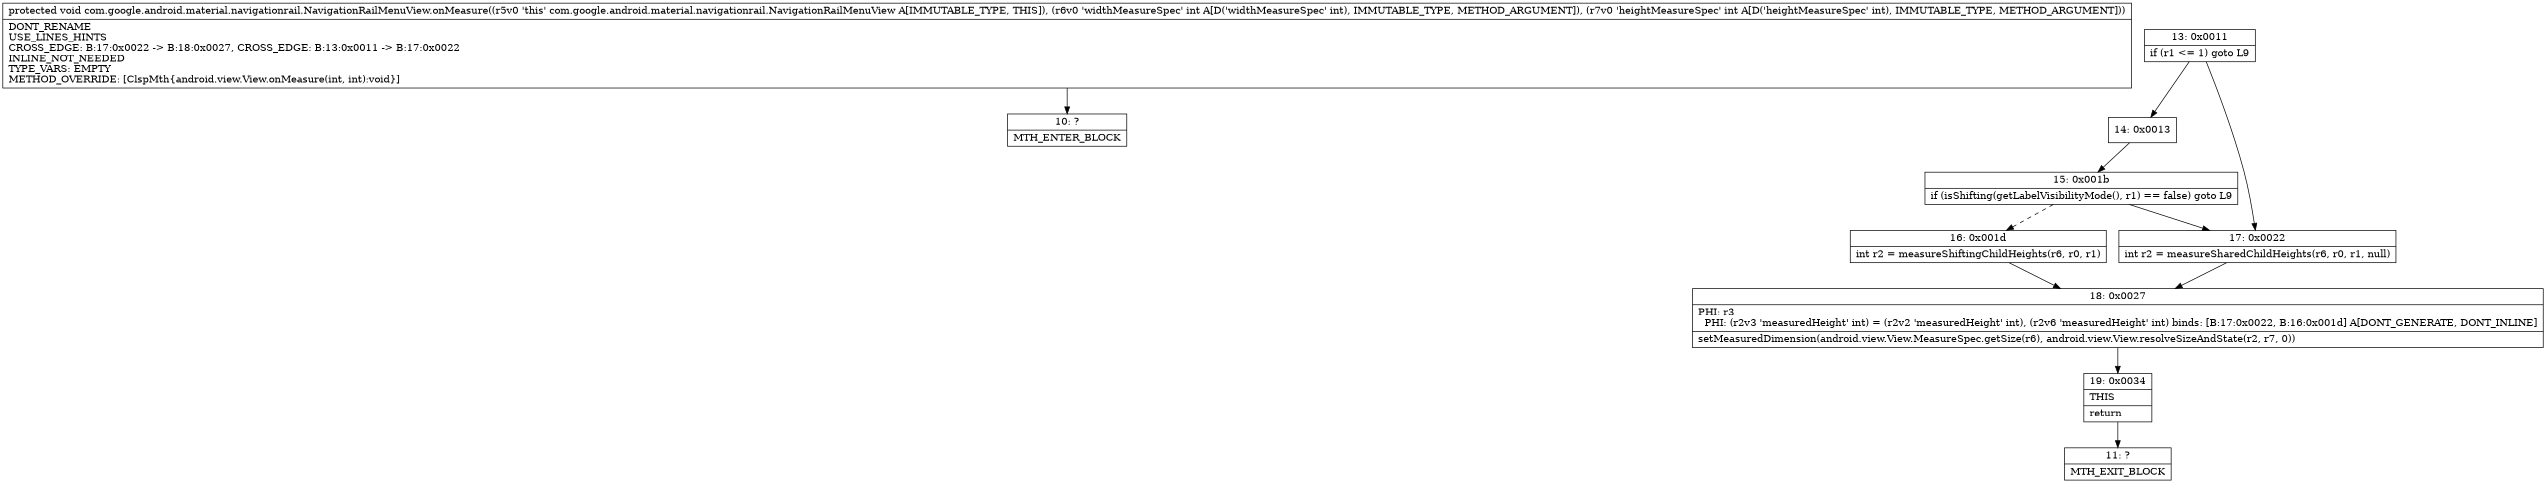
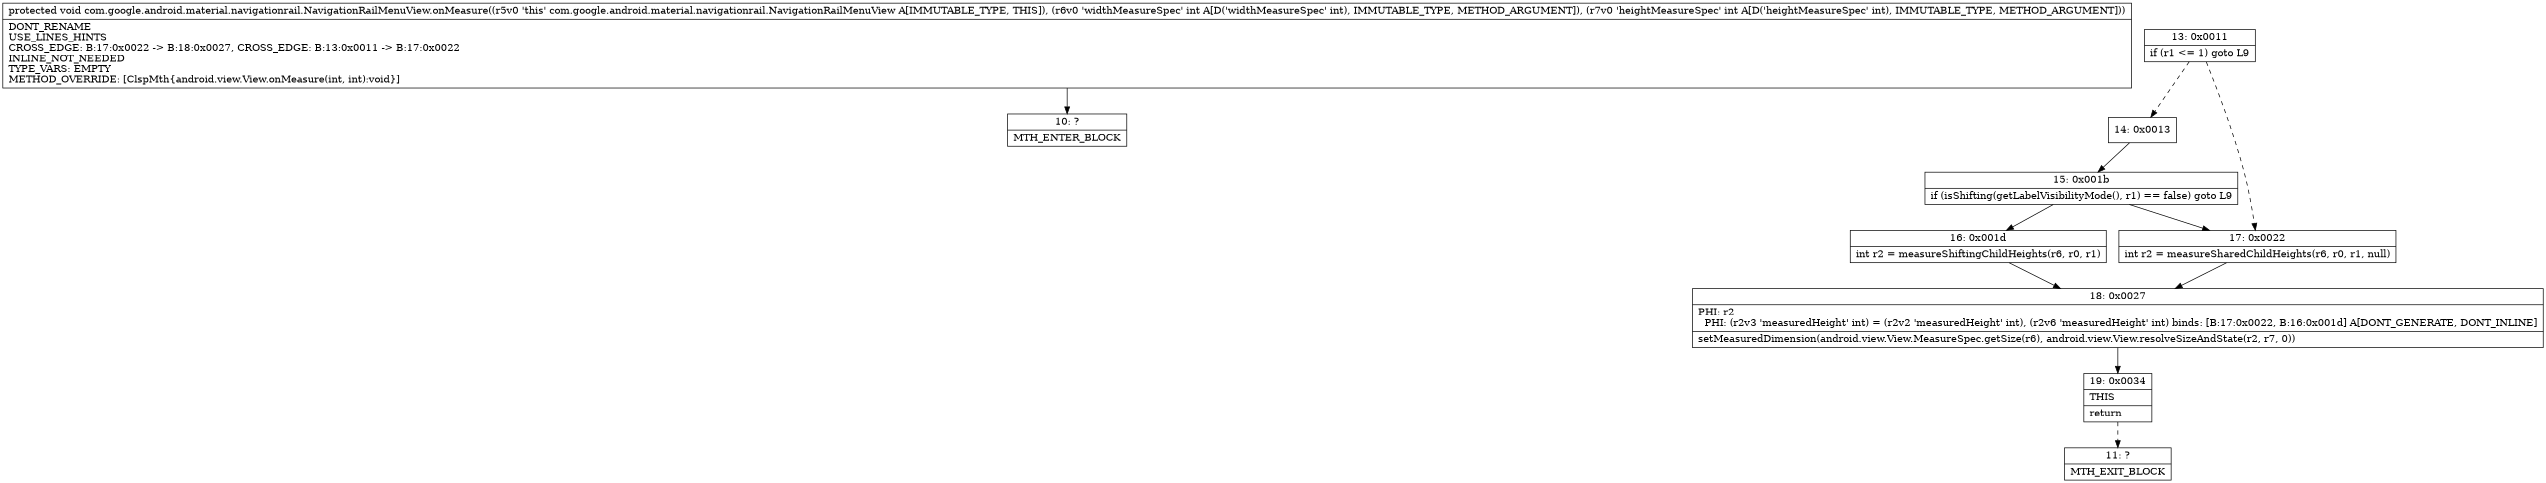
edge "13: 0x0011" -> "14: 0x0013": style solid -> dashed
edge "13: 0x0011" -> "17: 0x0022": style solid -> dashed
edge "15: 0x001b" -> "16: 0x001d": style dashed -> solid
node "18: 0x0027": text "PHI: r3" -> "PHI: r2"
edge "19: 0x0034" -> "11: ?": style solid -> dashed
